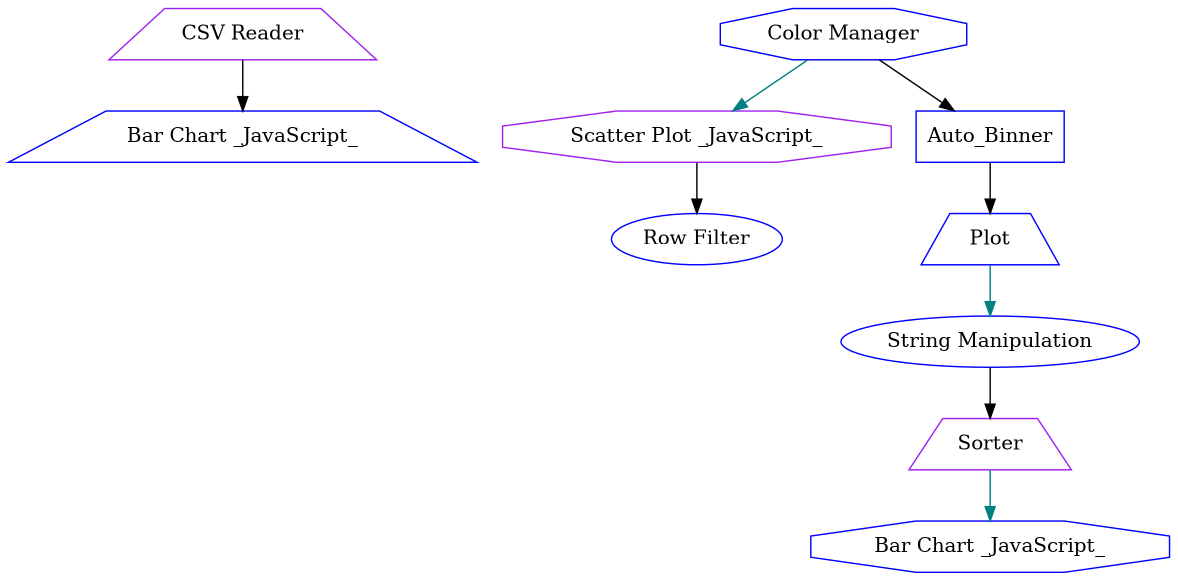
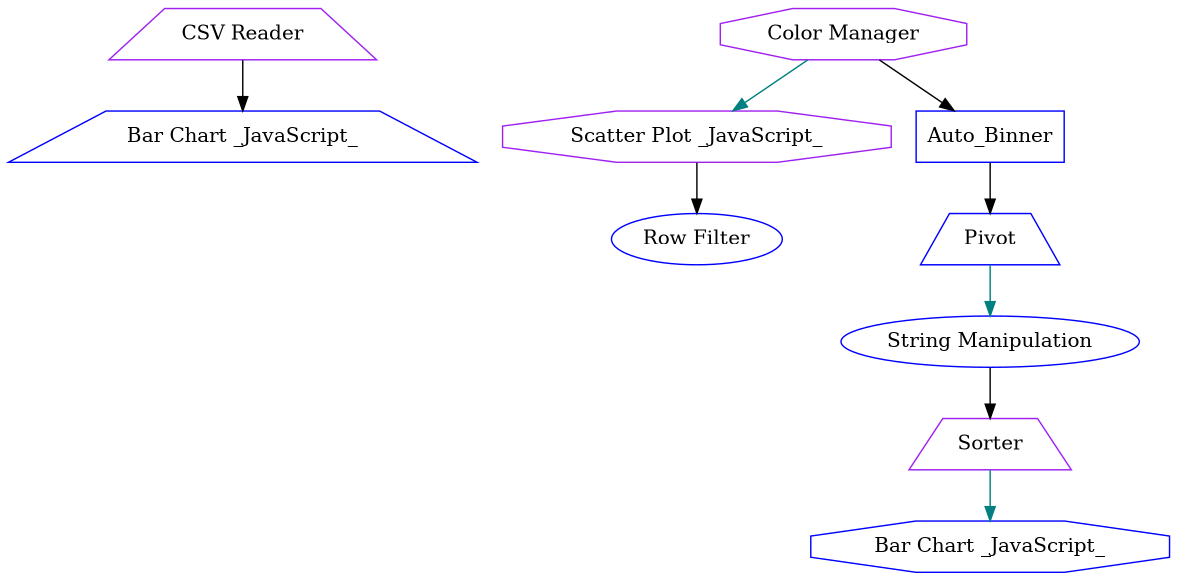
node "Color Manager": color blue -> purple
node "Plot": label "Plot" -> "Pivot"
